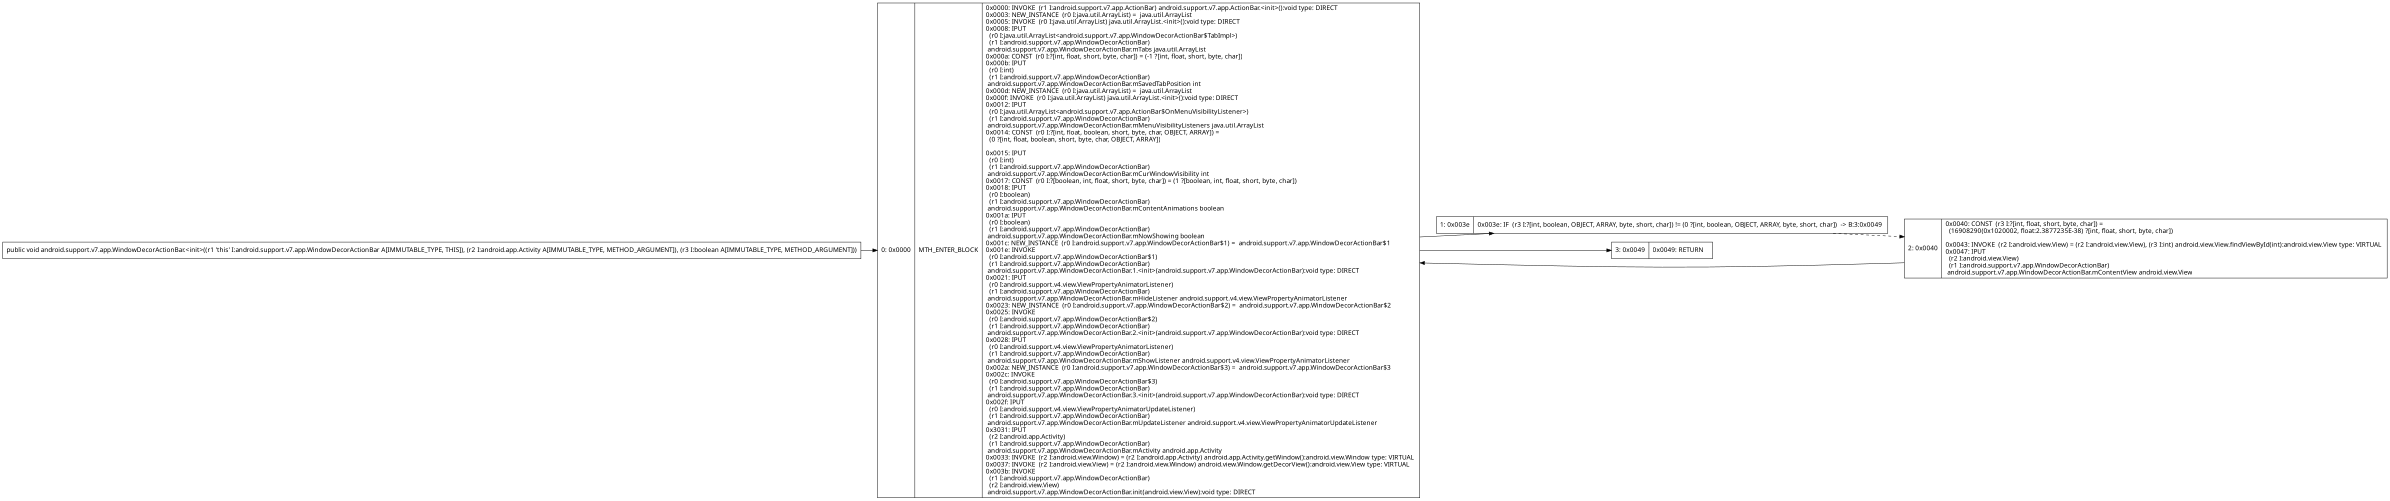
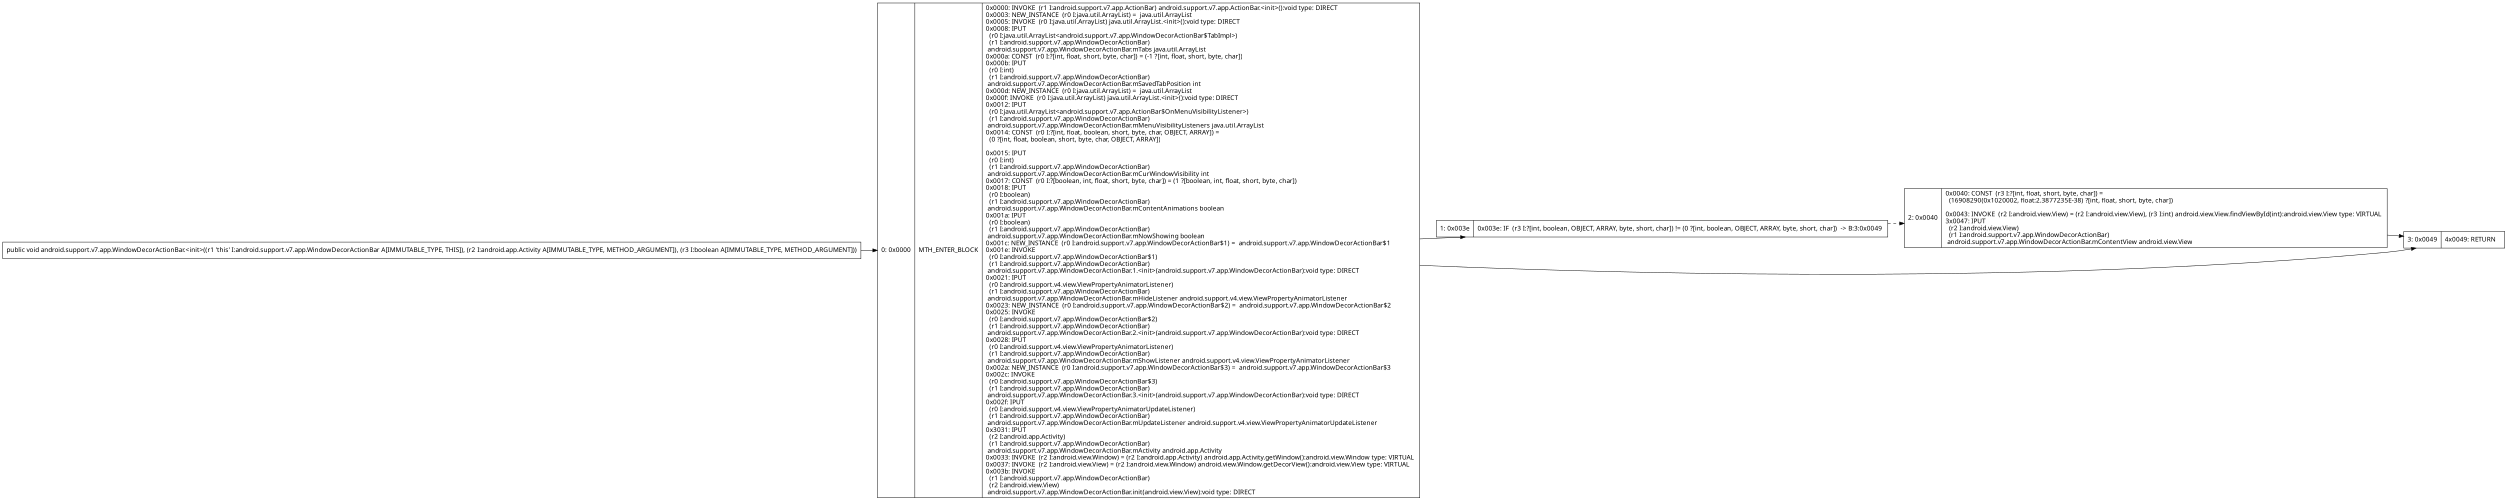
node "3: 0x0049": text "0x0049: RETURN" -> "4x0049: RETURN"
node "2: 0x0040": text "0x0047: IPUT" -> "3x0047: IPUT"
edge "2: 0x0040" -> "0: 0x0000": now "2: 0x0040" -> "3: 0x0049"
